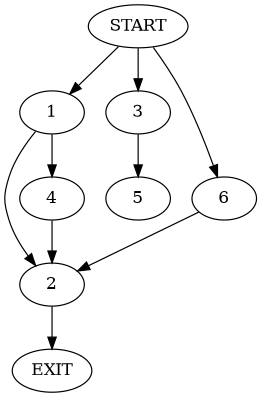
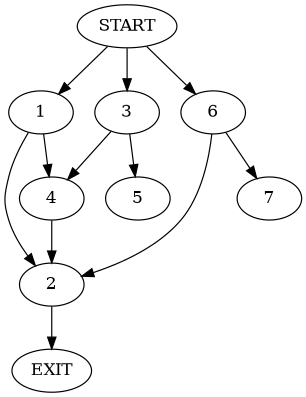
edge "3" -> "4": added
node "7": added
